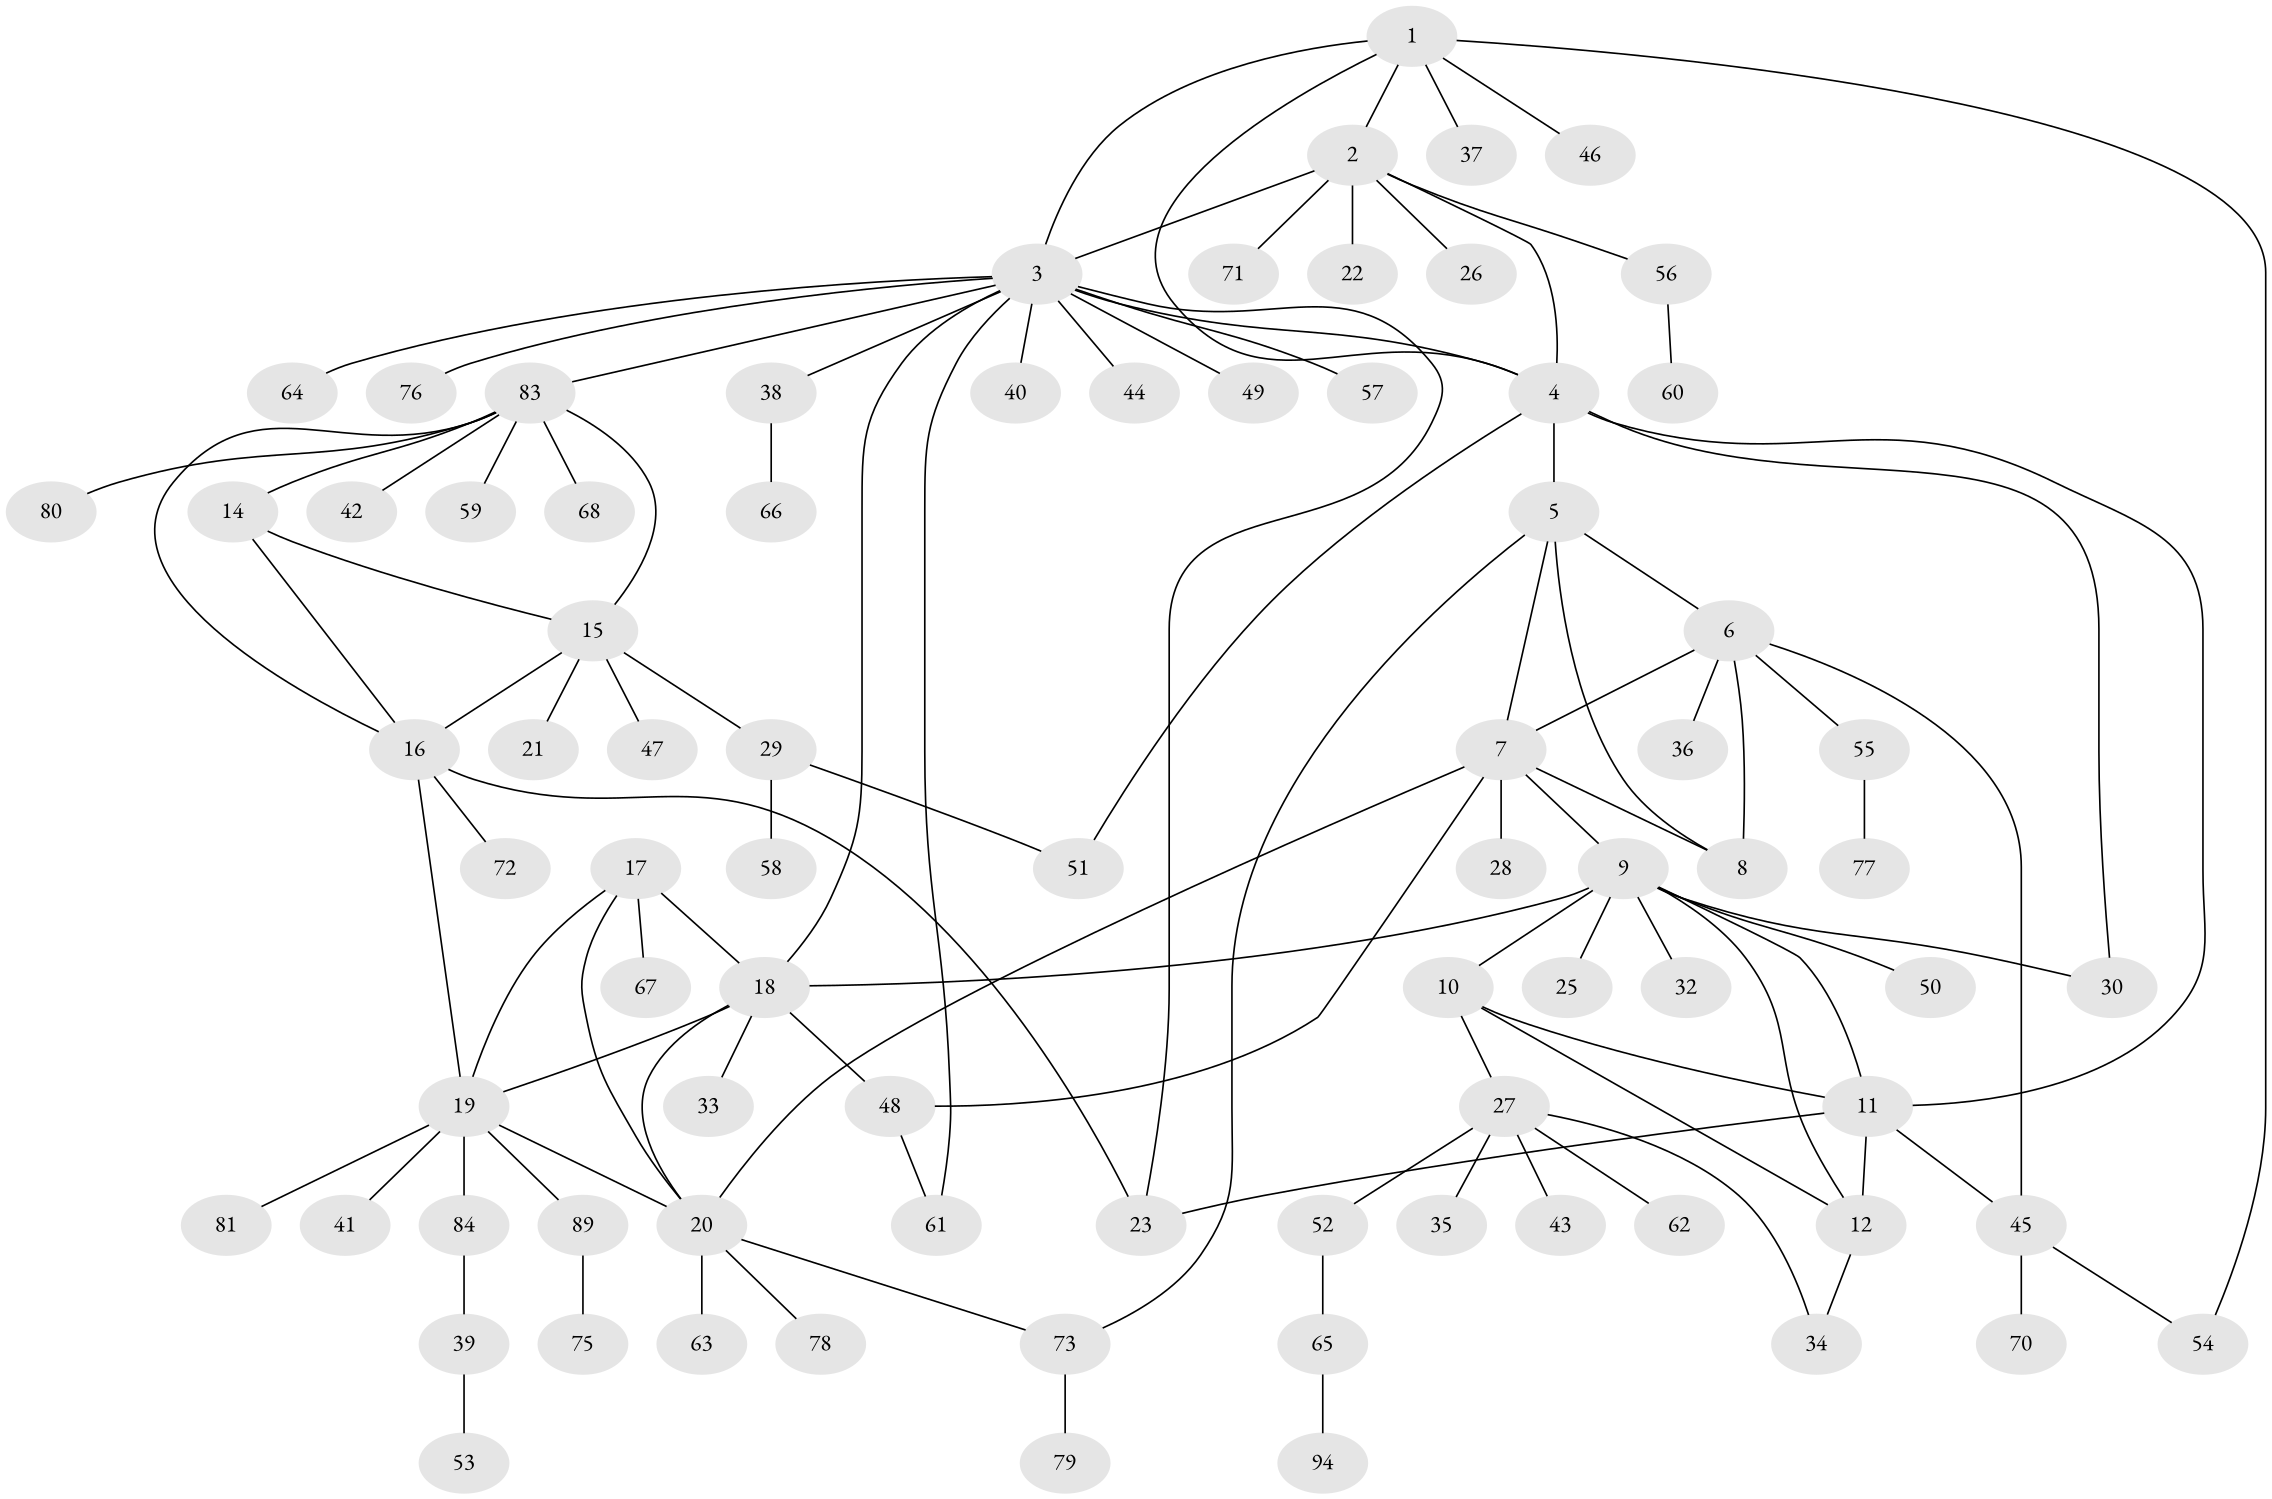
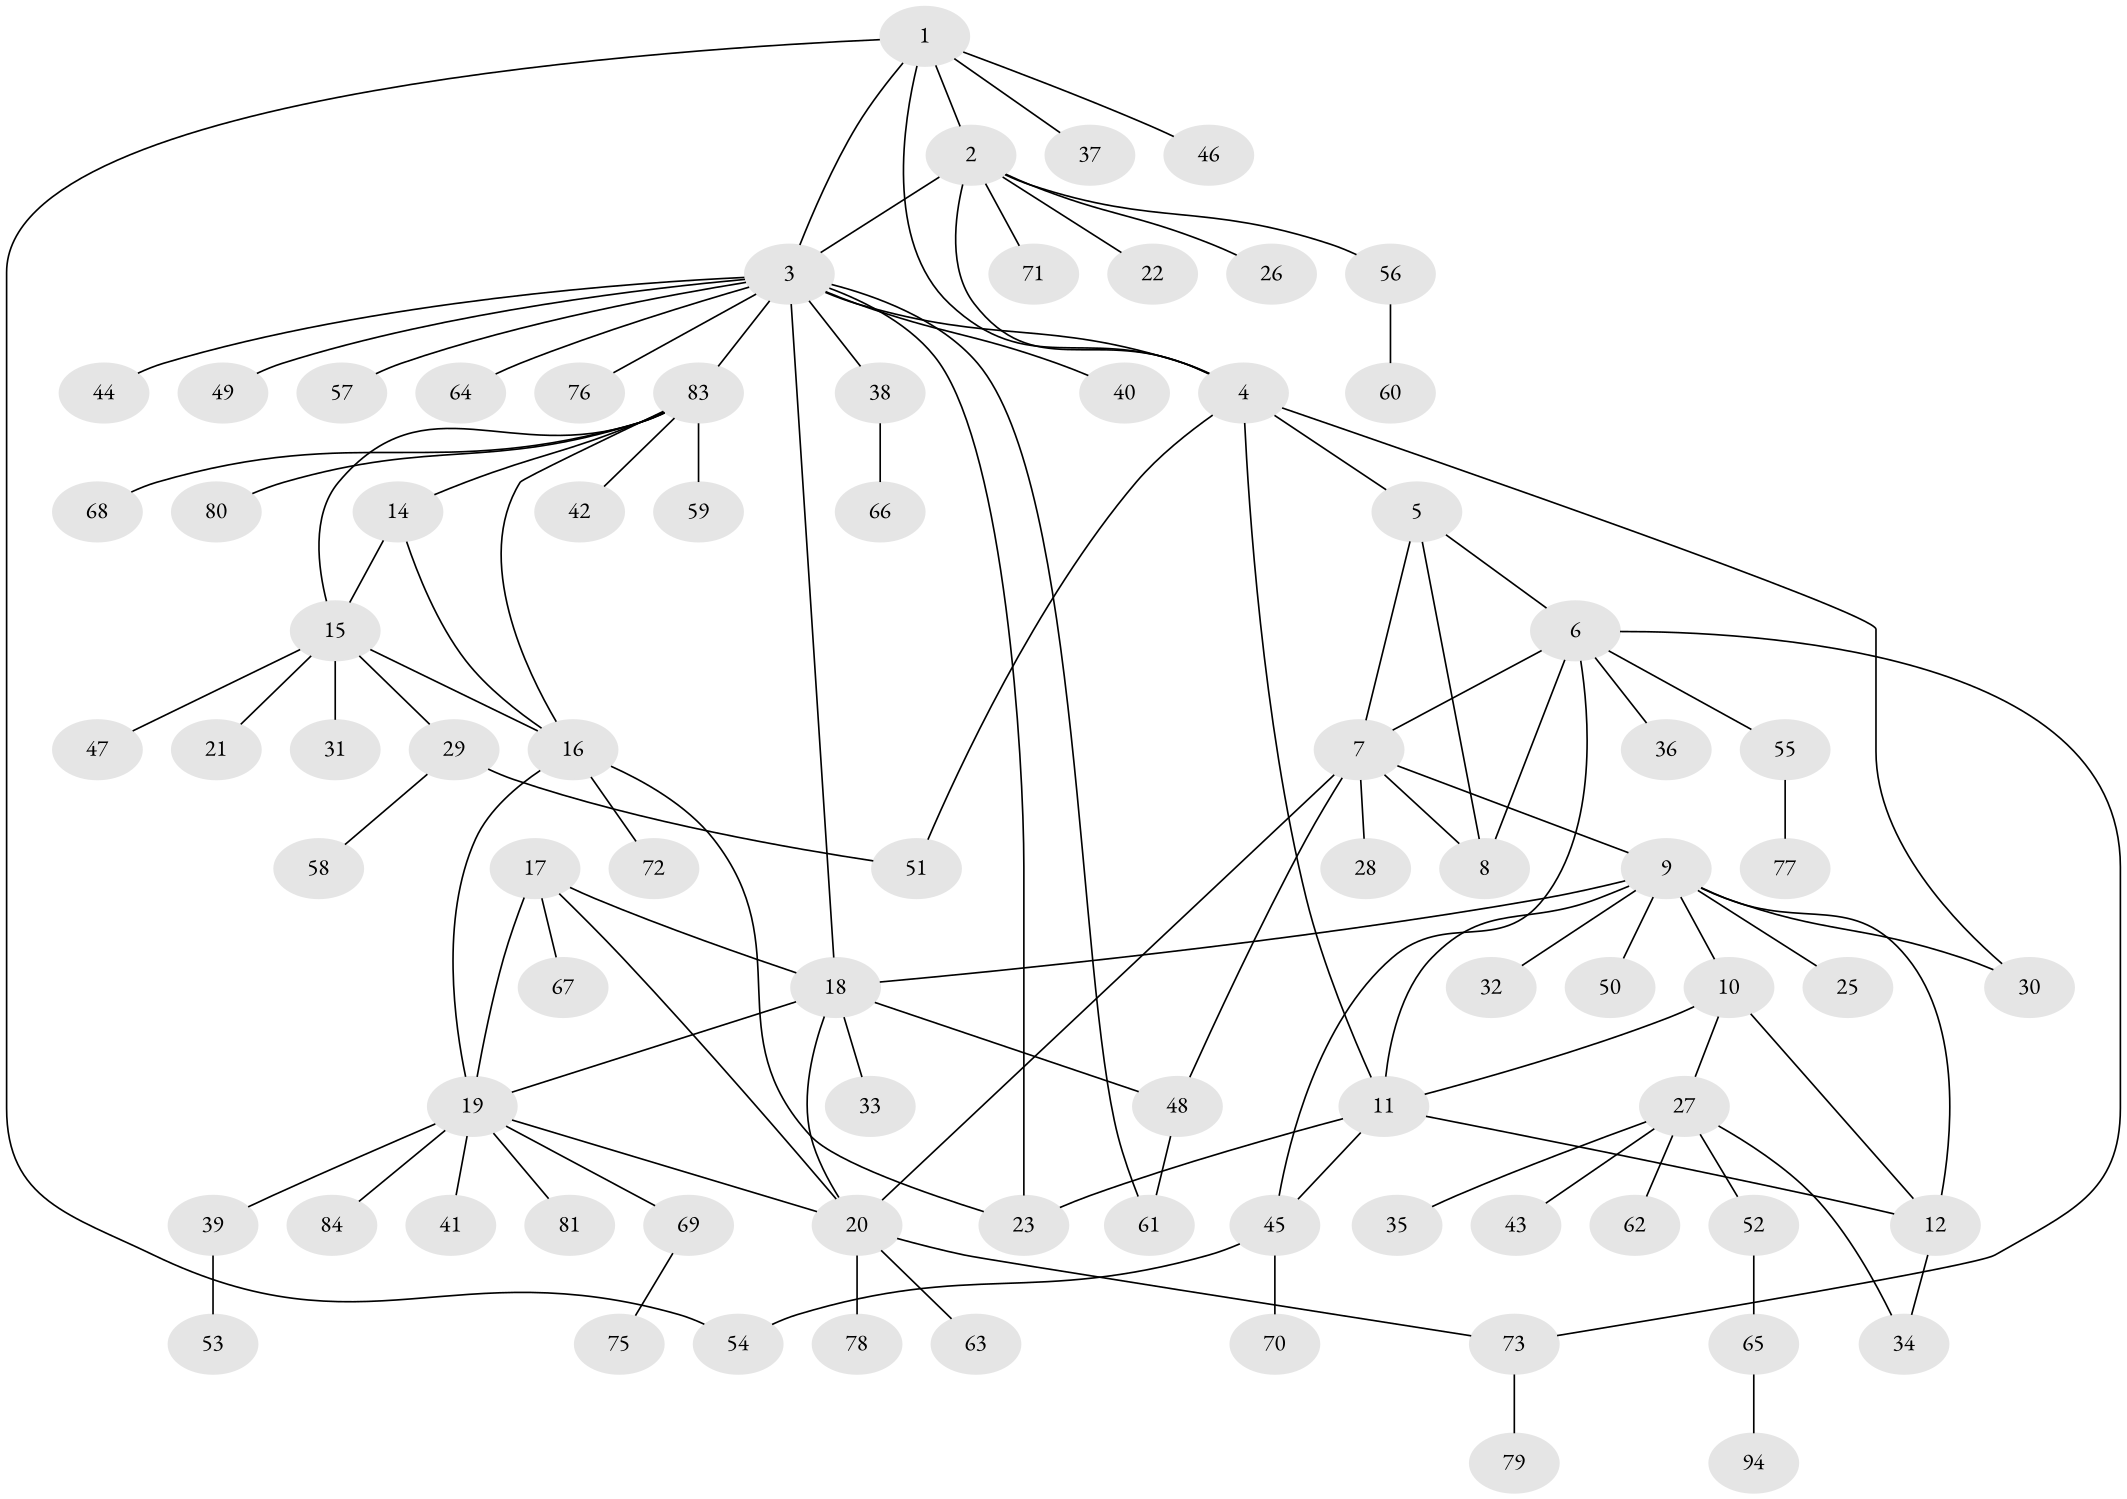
node "31": added
edge "5" -- "73": now "6" -- "73"
node "89": label "89" -> "69"
edge "84" -- "39": now "19" -- "39"
